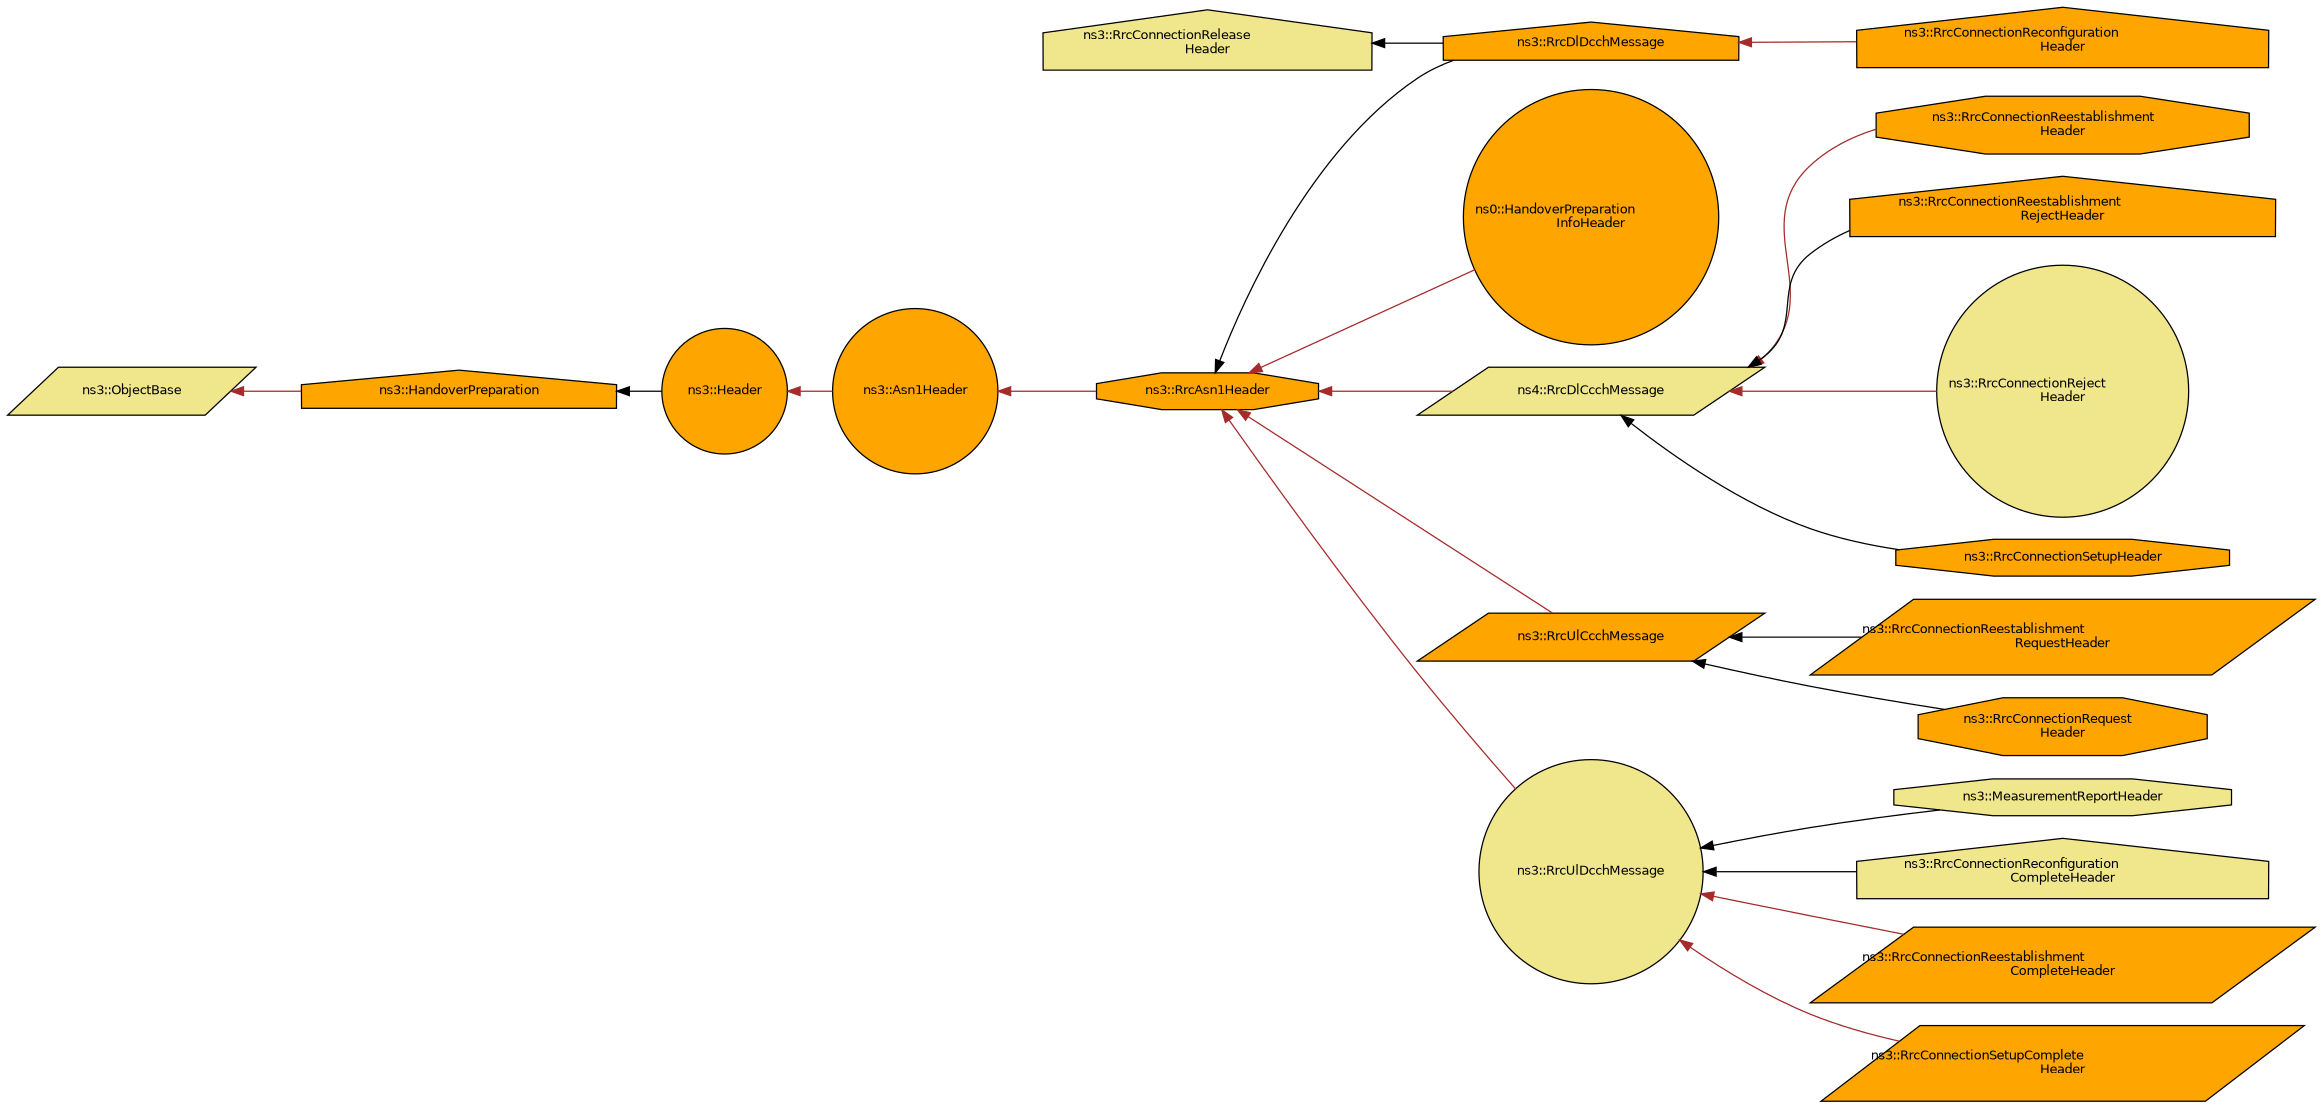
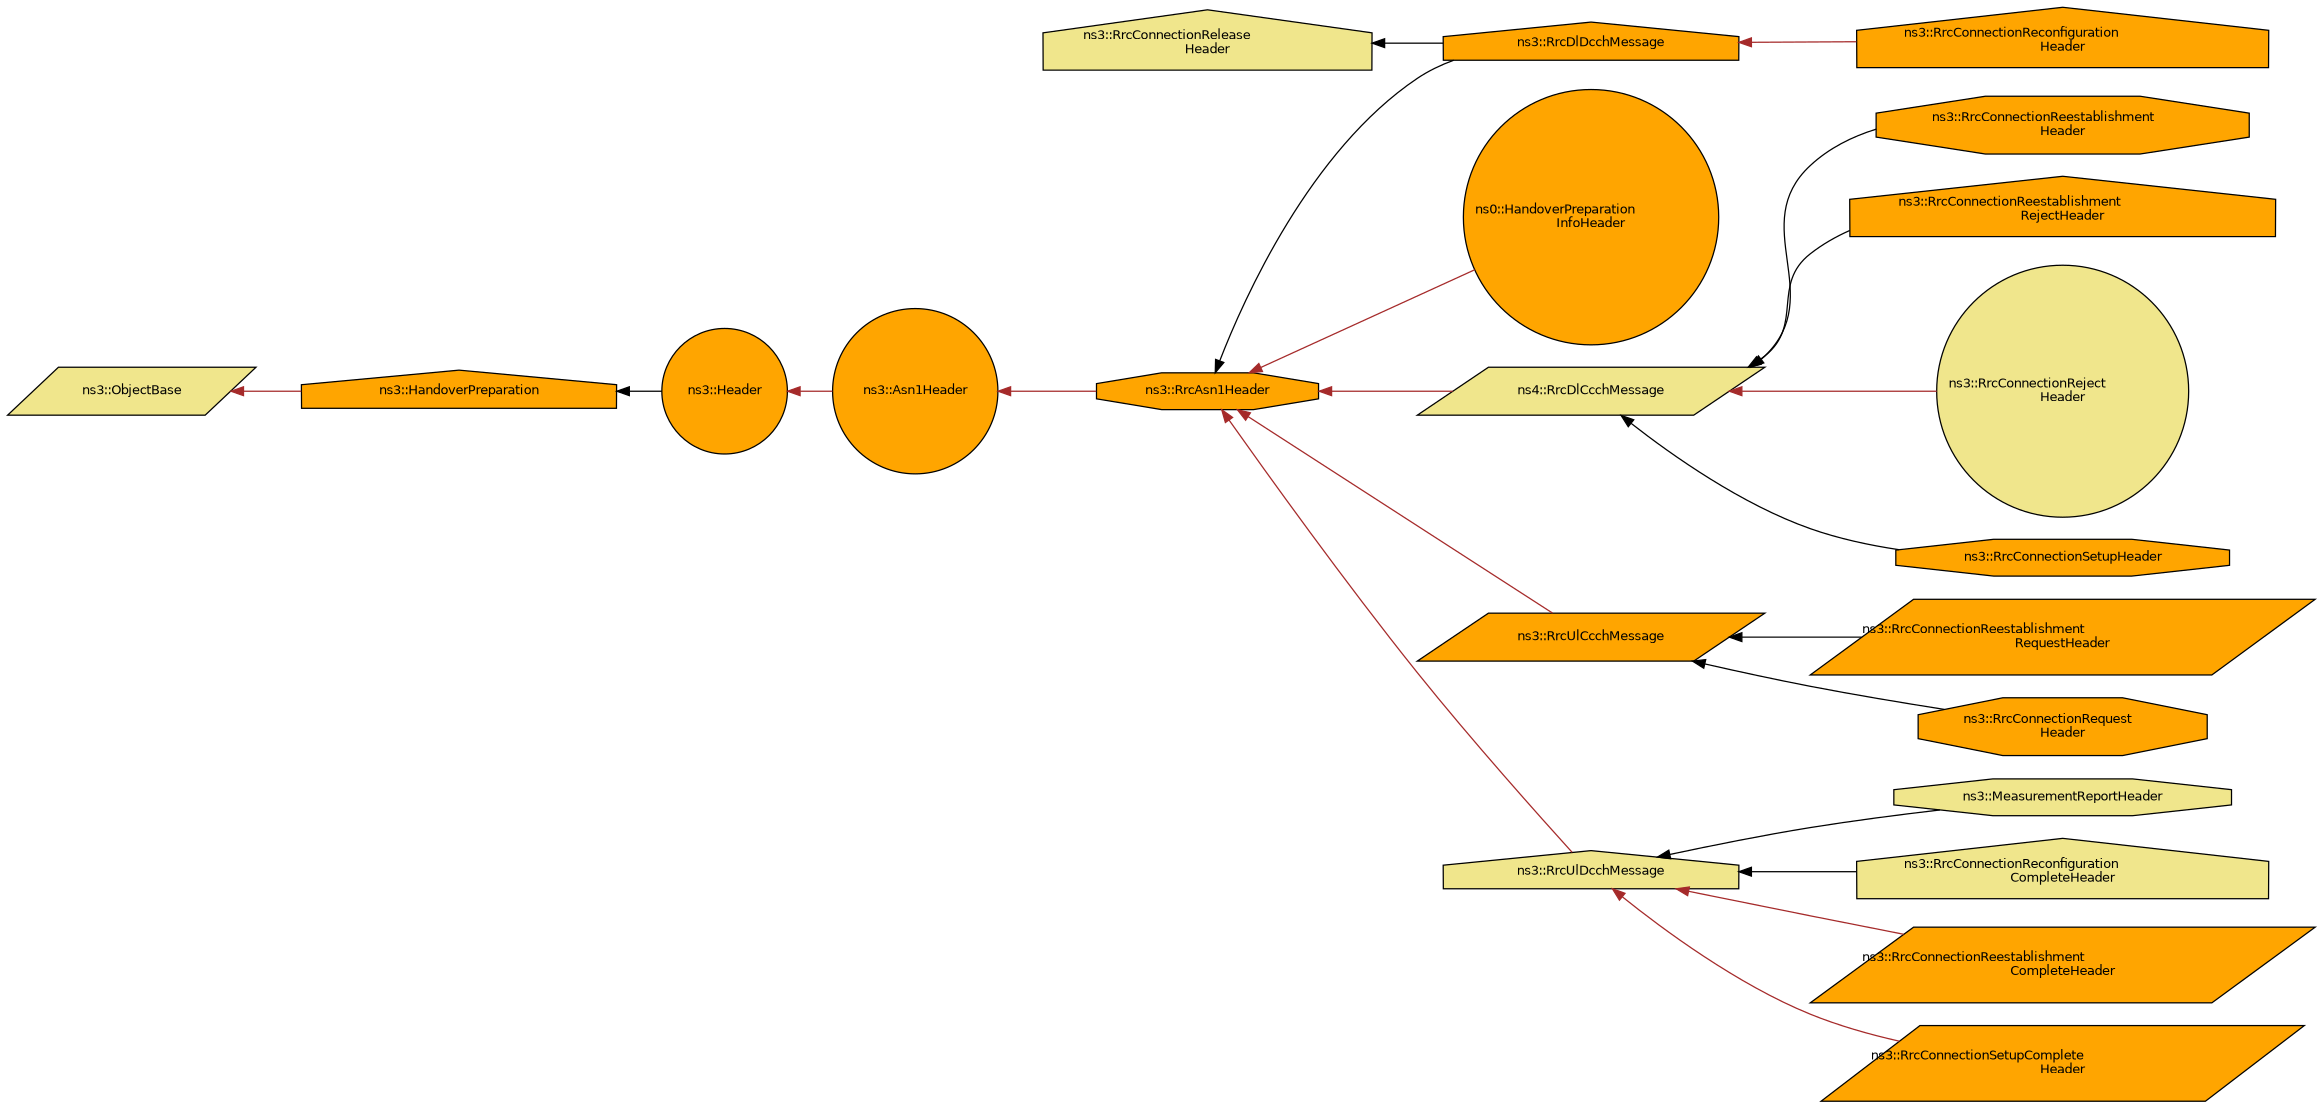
edge "ns3::RrcConnectionReestablishment Header" -> "ns4::RrcDlCcchMessage": color brown -> black
node "ns3::RrcUlDcchMessage": shape circle -> house
